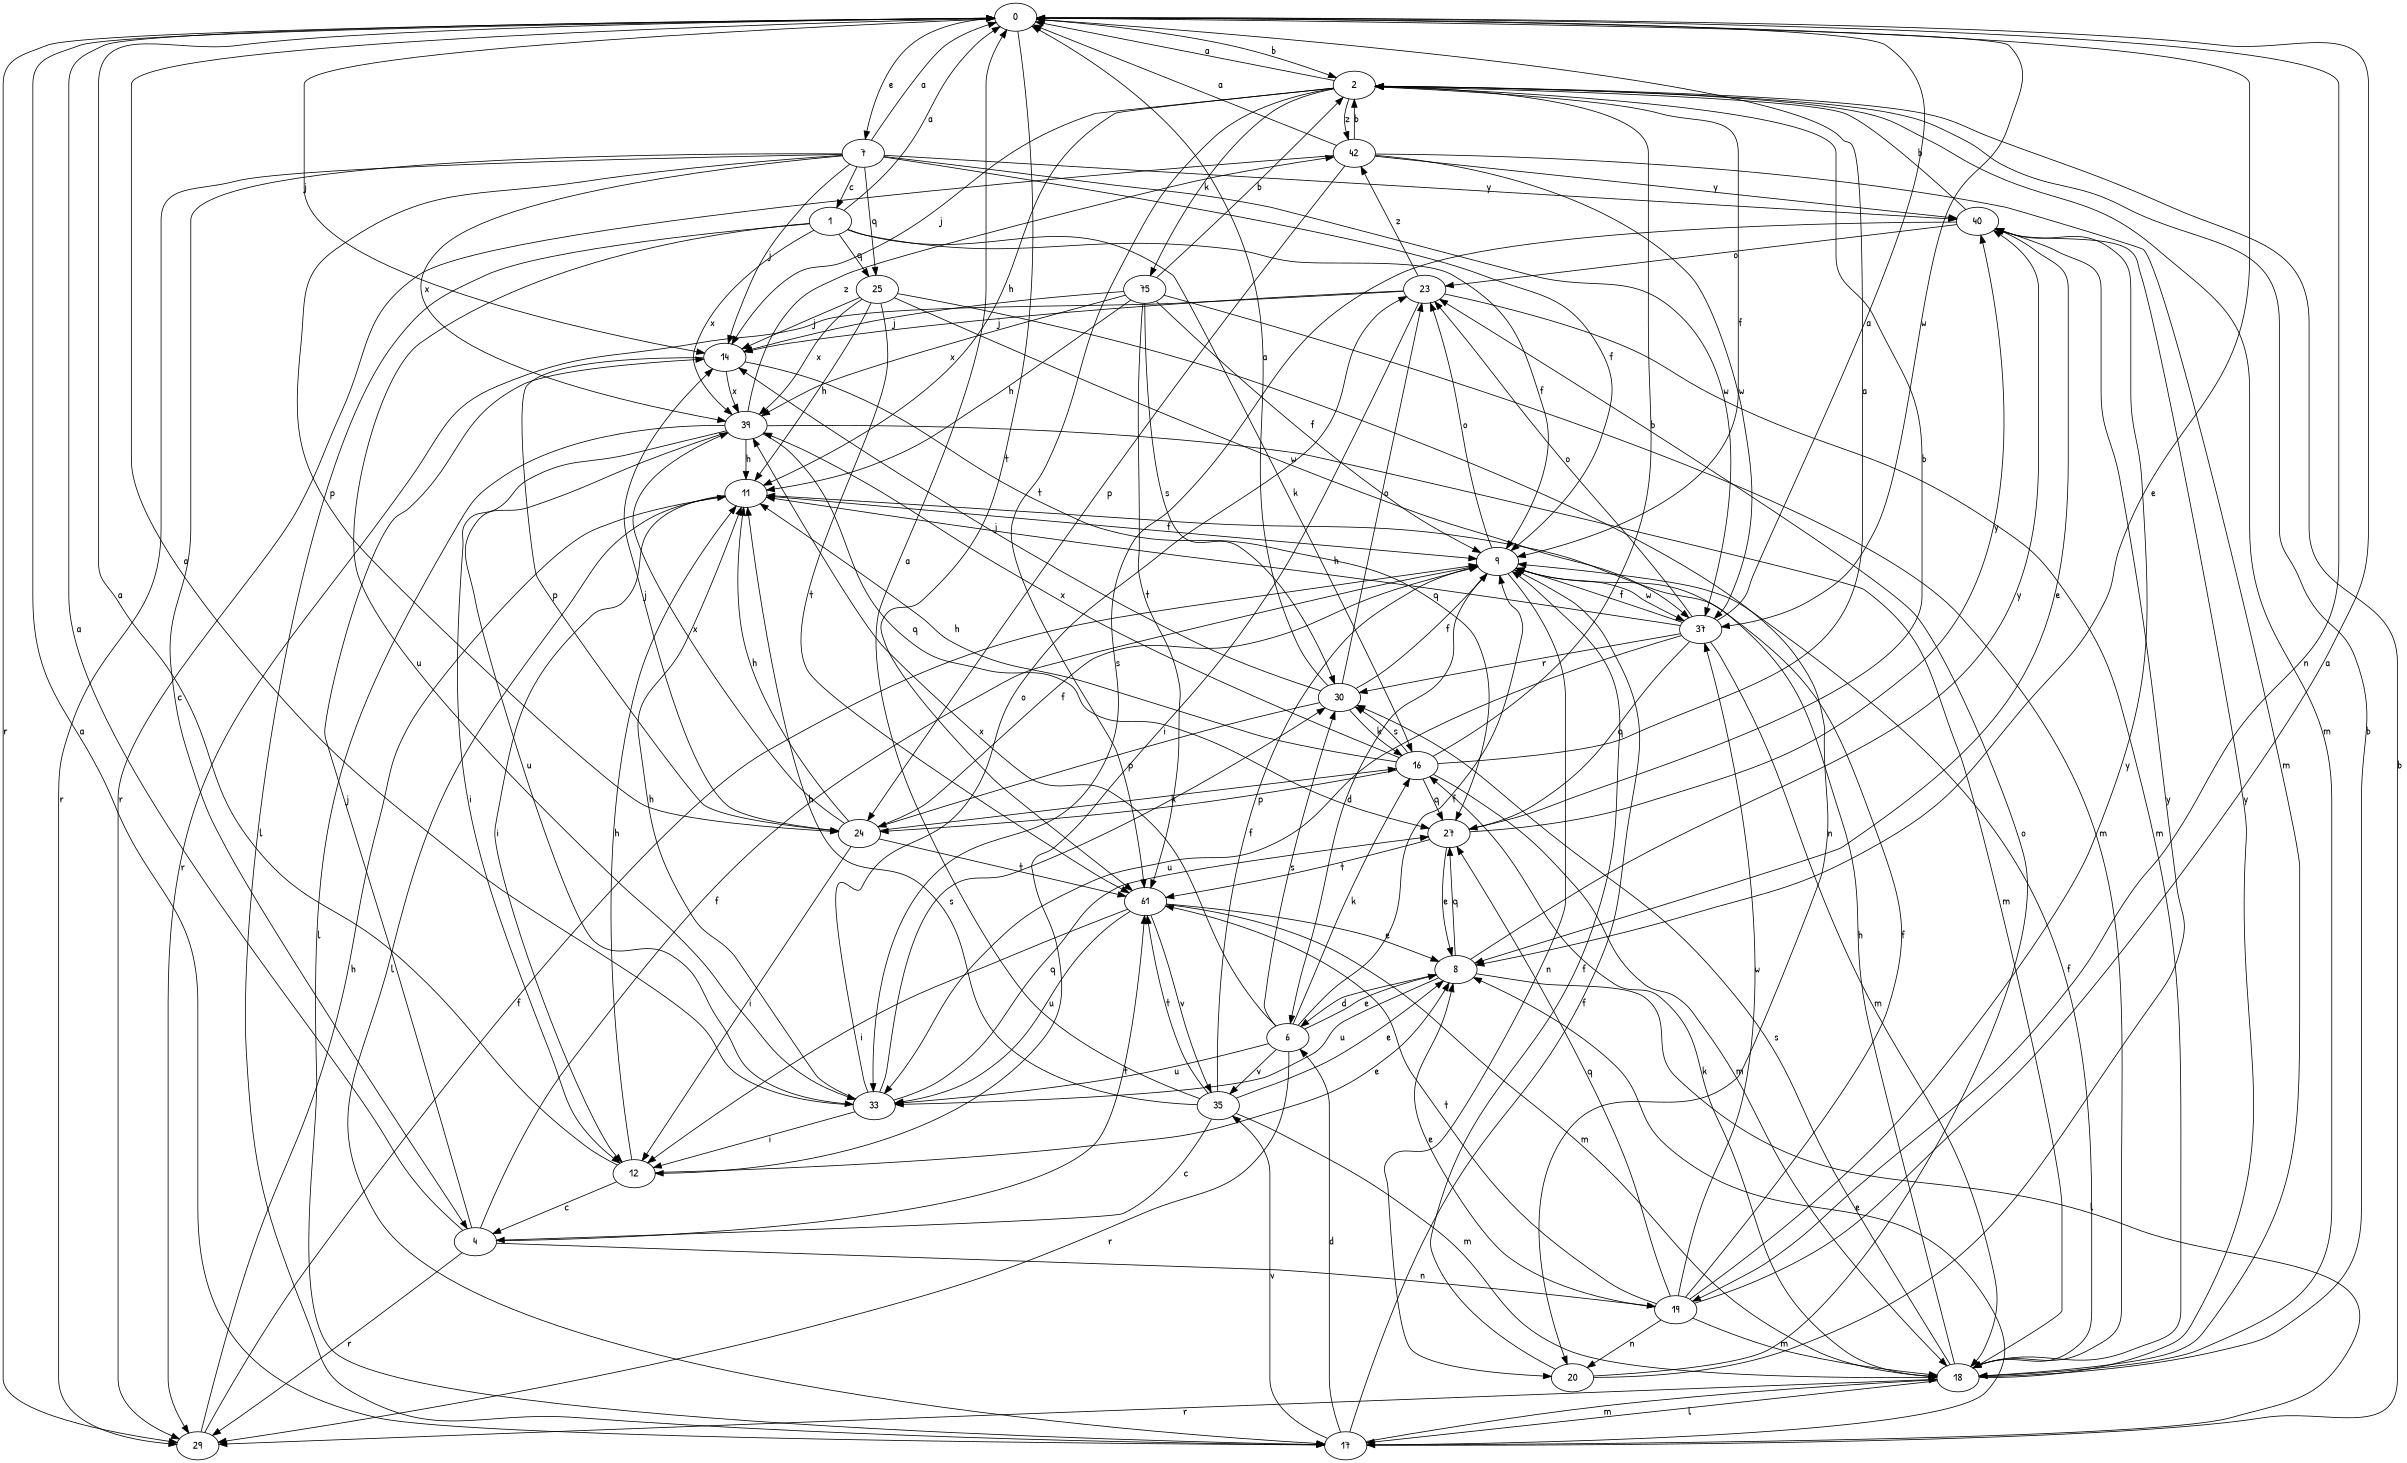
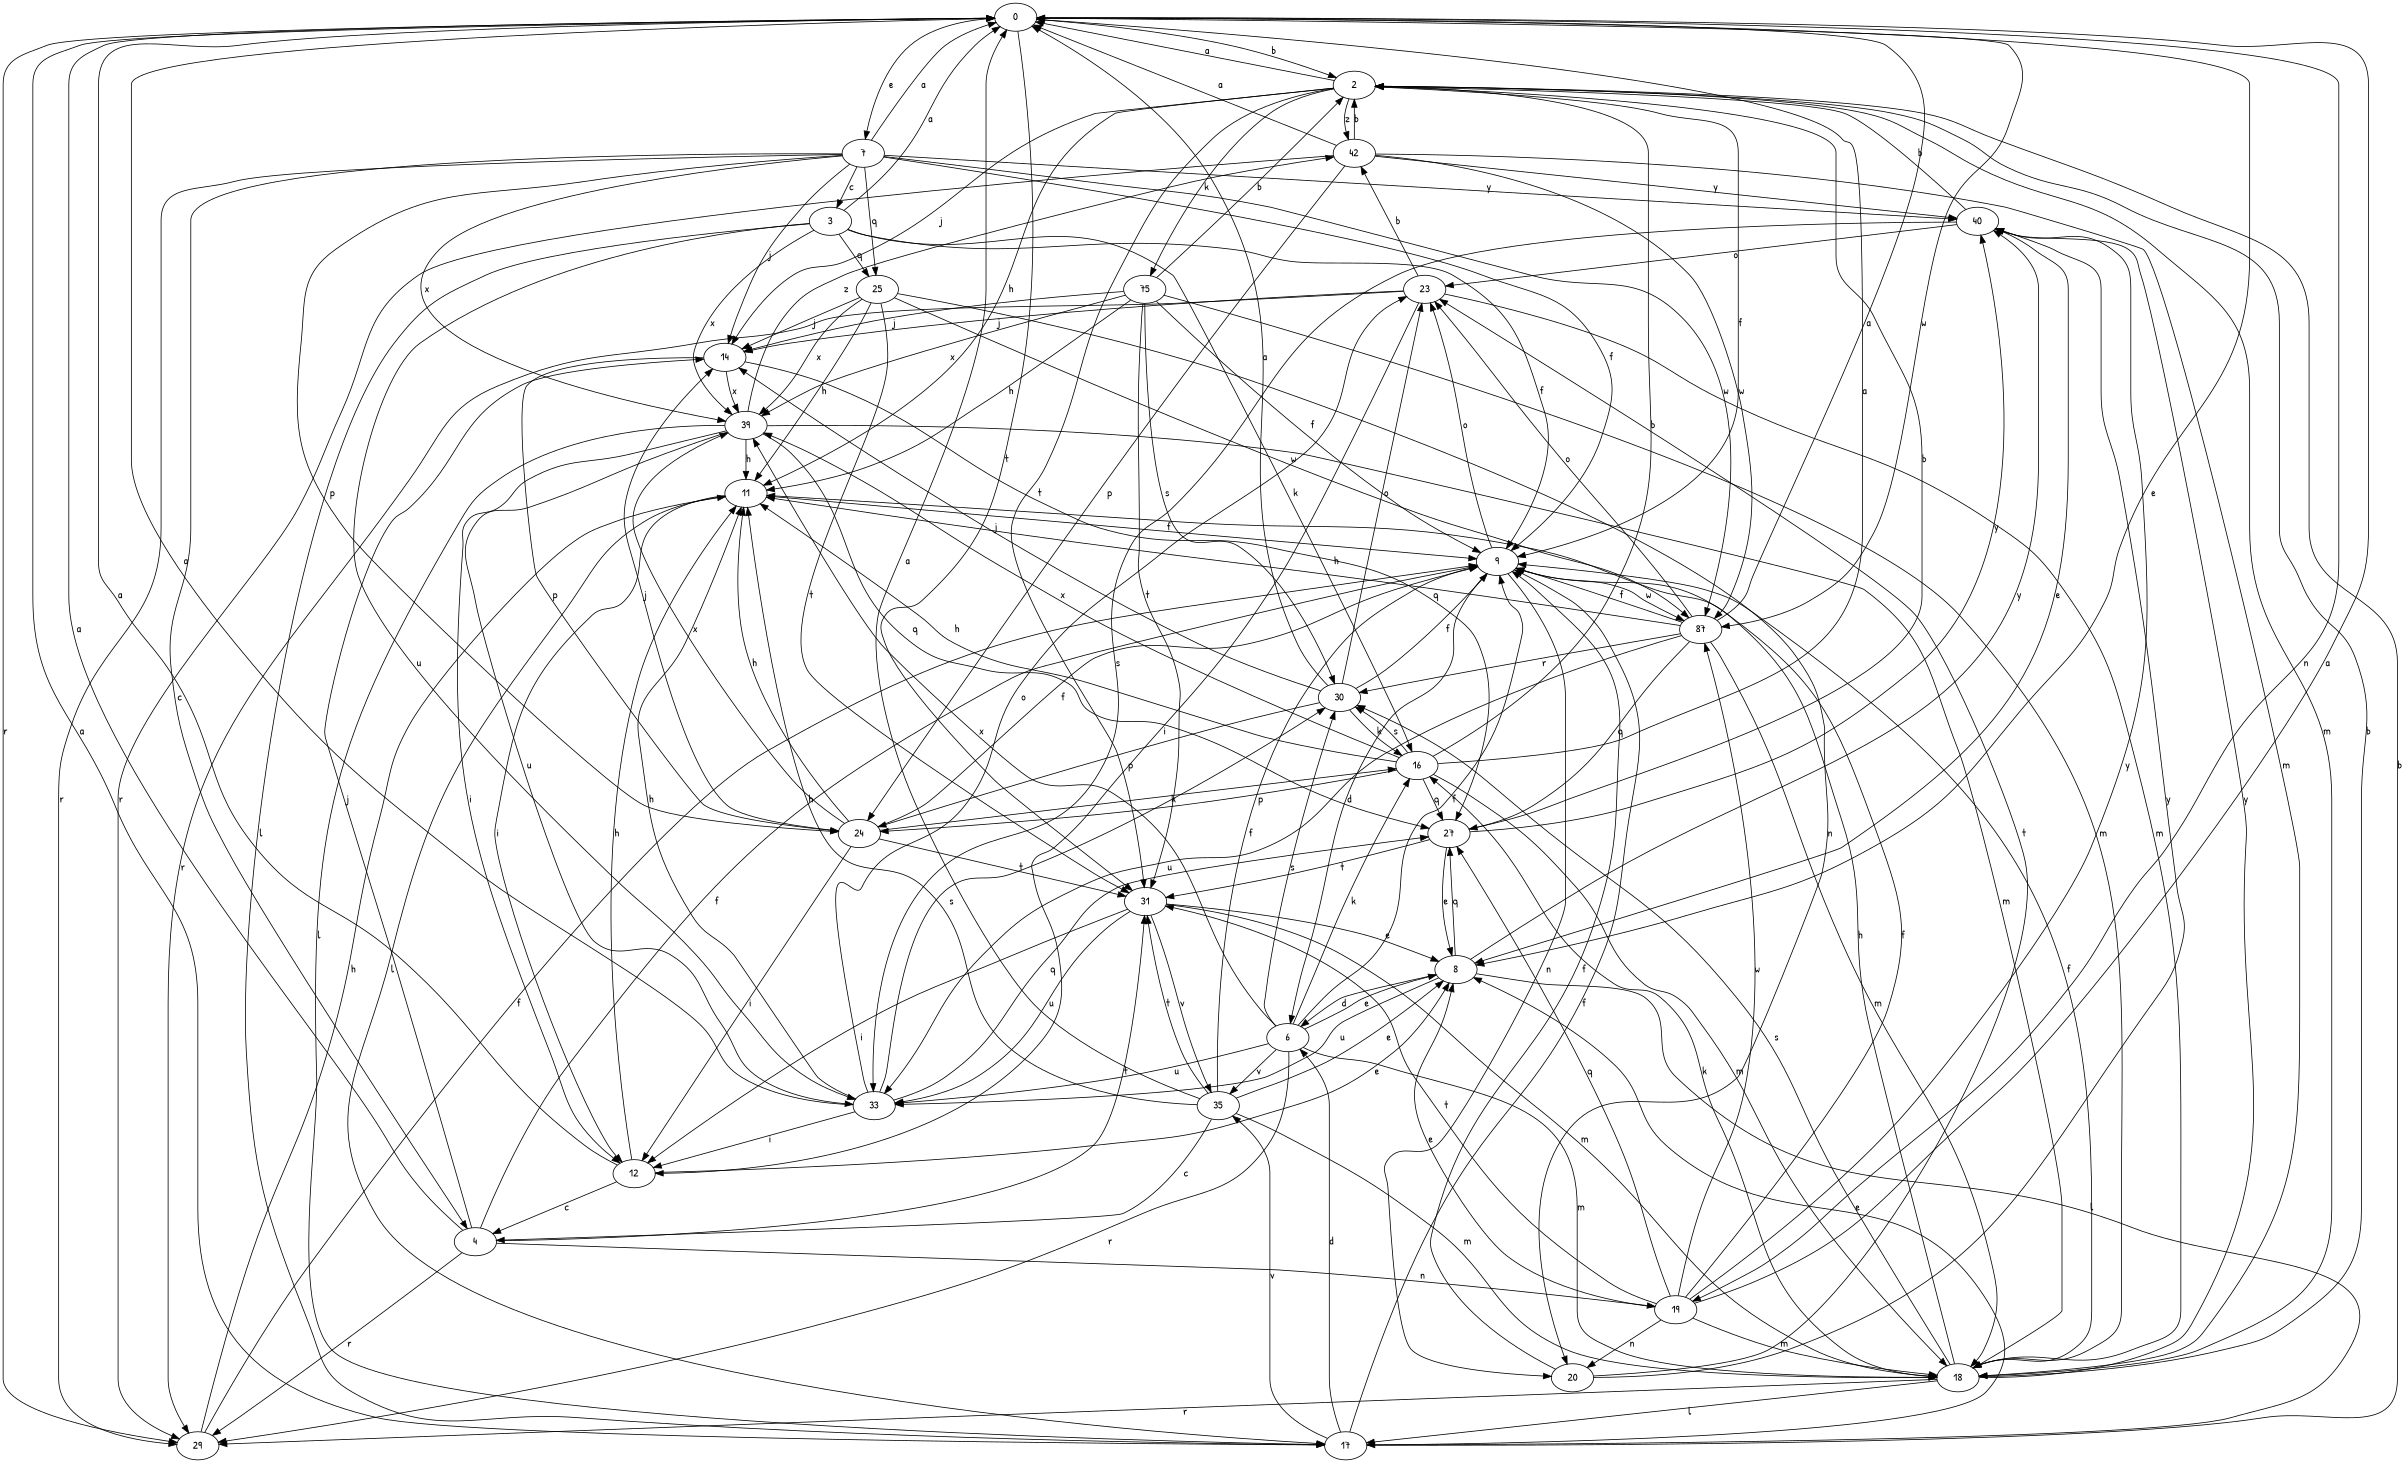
edge "0" -> "14": removed, label "j"
node "1": label "1" -> "3"
edge "23" -> "42": label "z" -> "b"
node "37": label "37" -> "87"
edge "20" -> "23": label "o" -> "t"
node "61": label "61" -> "31"
edge "17" -> "18": now "6" -> "18"
